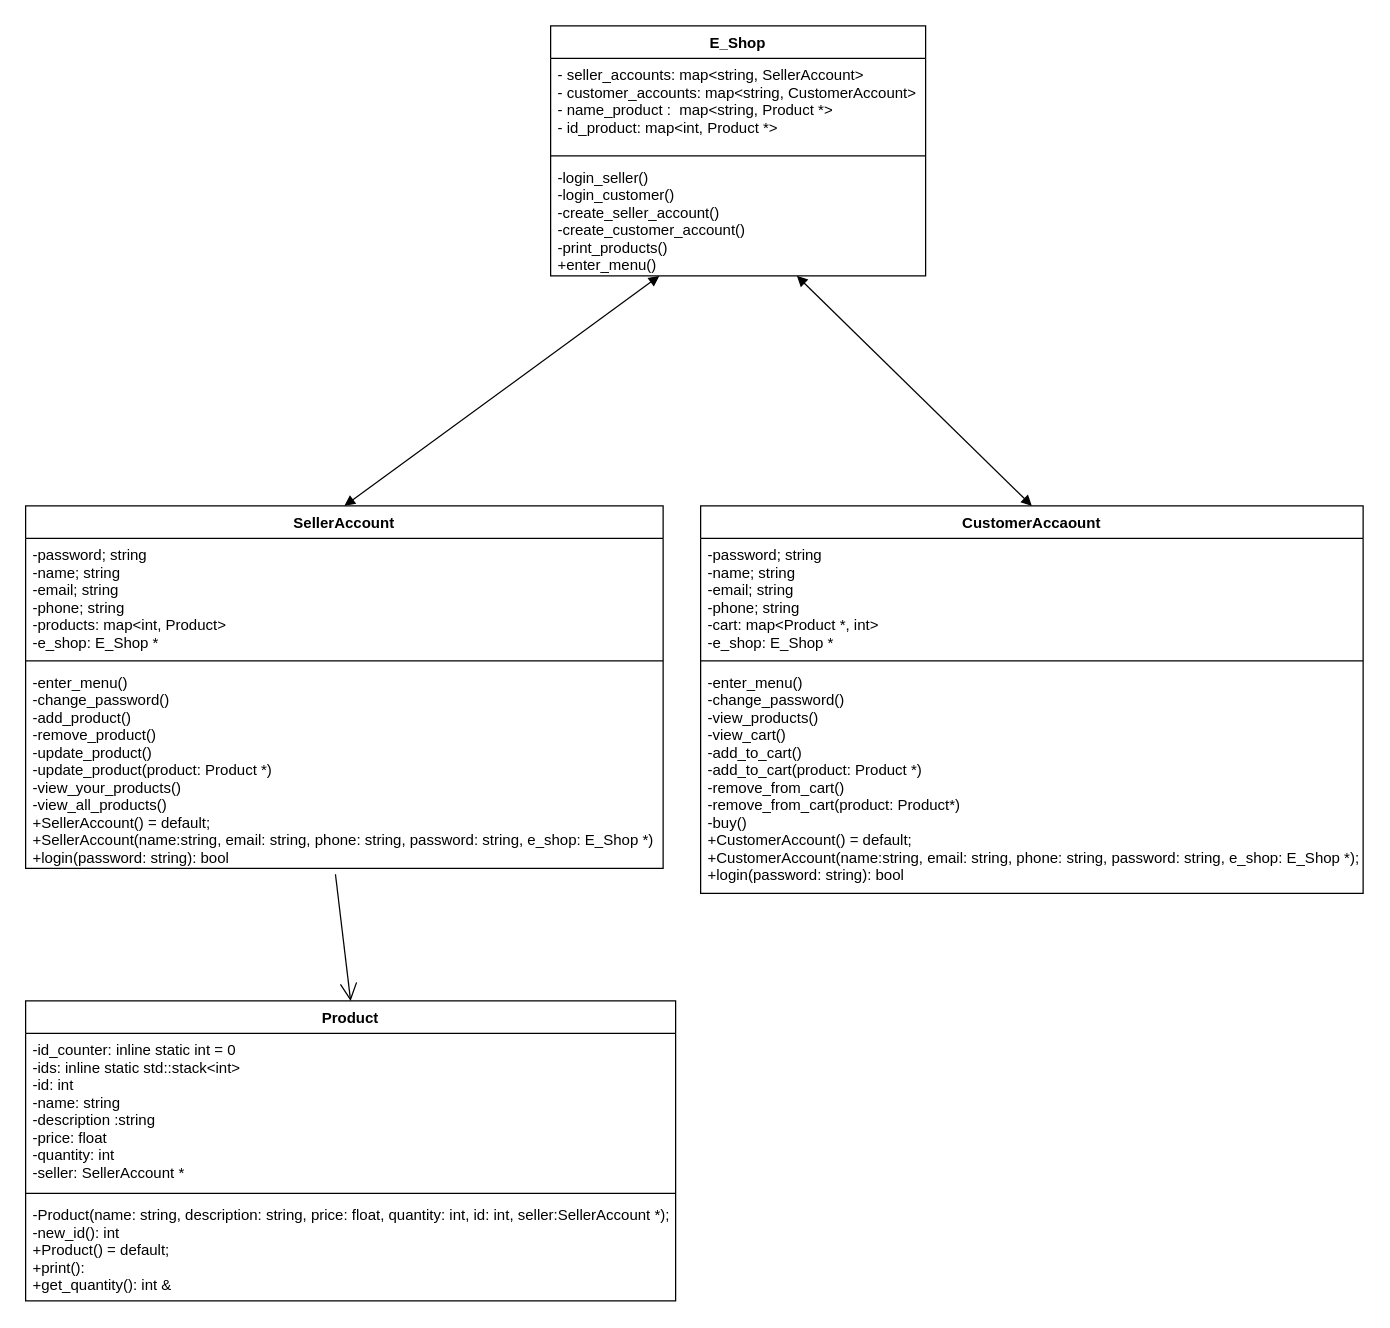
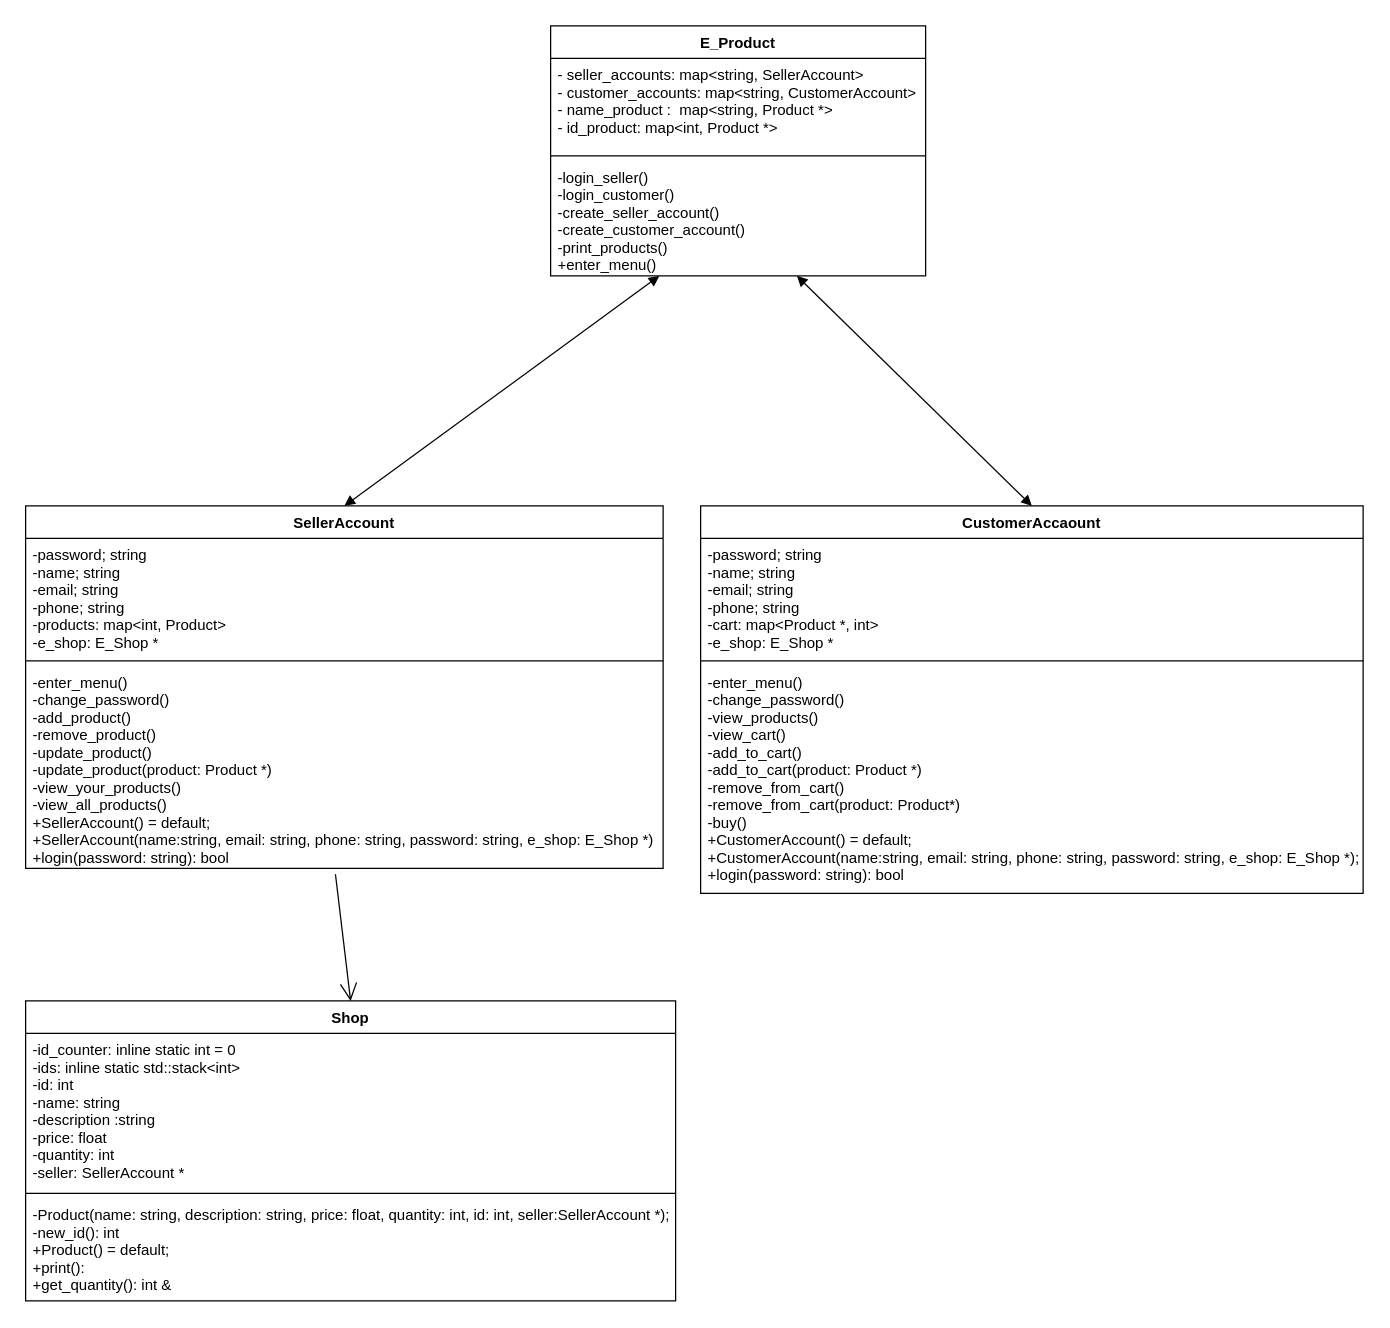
node "E_Shop": label "E_Shop" -> "E_Product"
node "Product": label "Product" -> "Shop"
